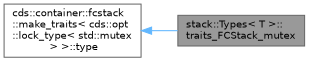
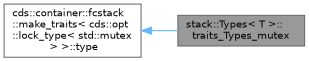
node "stack::Types< T >:: traits_FCStack_mutex": label "stack::Types< T >:: traits_FCStack_mutex" -> "stack::Types< T >:: traits_Types_mutex"
